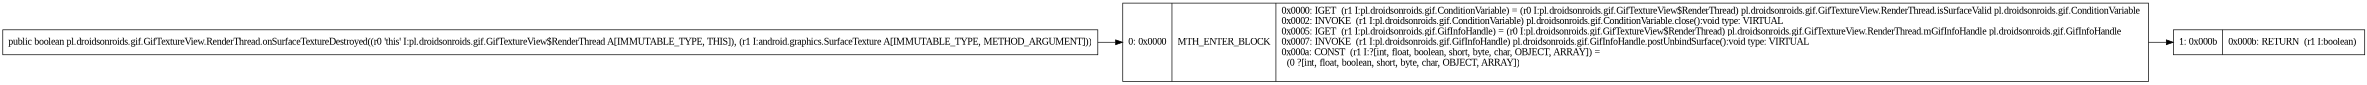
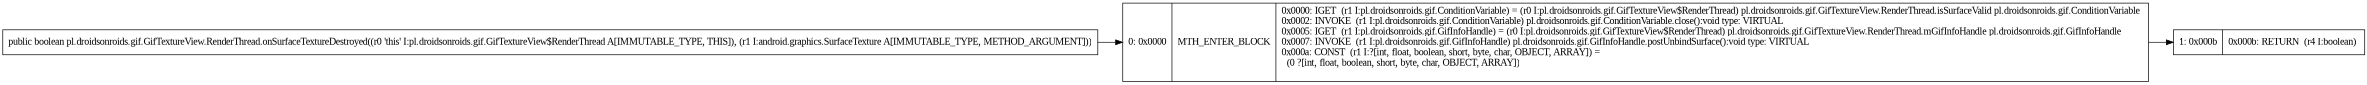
node "1: 0x000b": text "0x000b: RETURN  (r1 I:boolean)" -> "0x000b: RETURN  (r4 I:boolean)"
